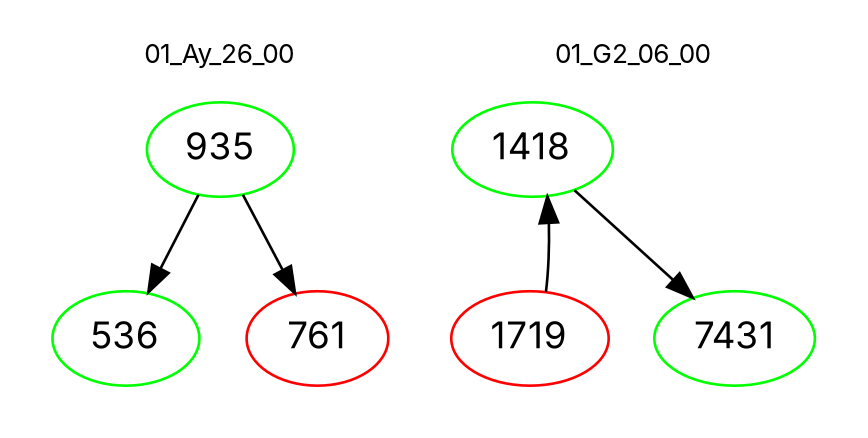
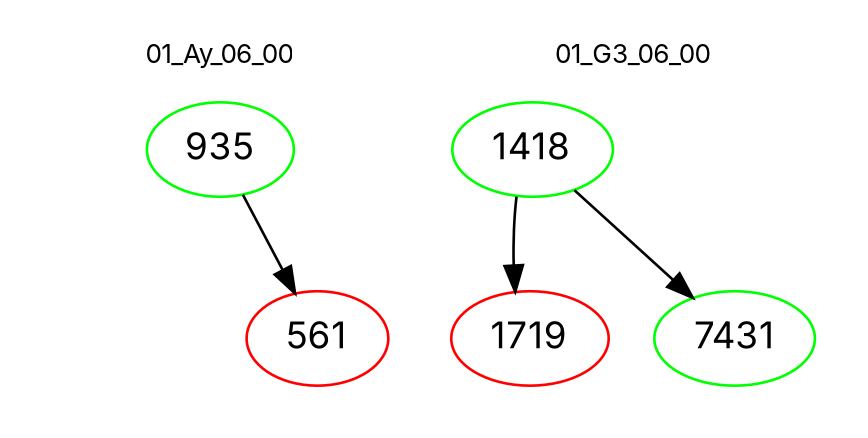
cluster "01_Ay_26_00": label "01_Ay_26_00" -> "01_Ay_06_00"
cluster "01_G2_06_00": label "01_G2_06_00" -> "01_G3_06_00"
edge "1719" -> "1418": reversed
node "536": removed
node "761": label "761" -> "561"
